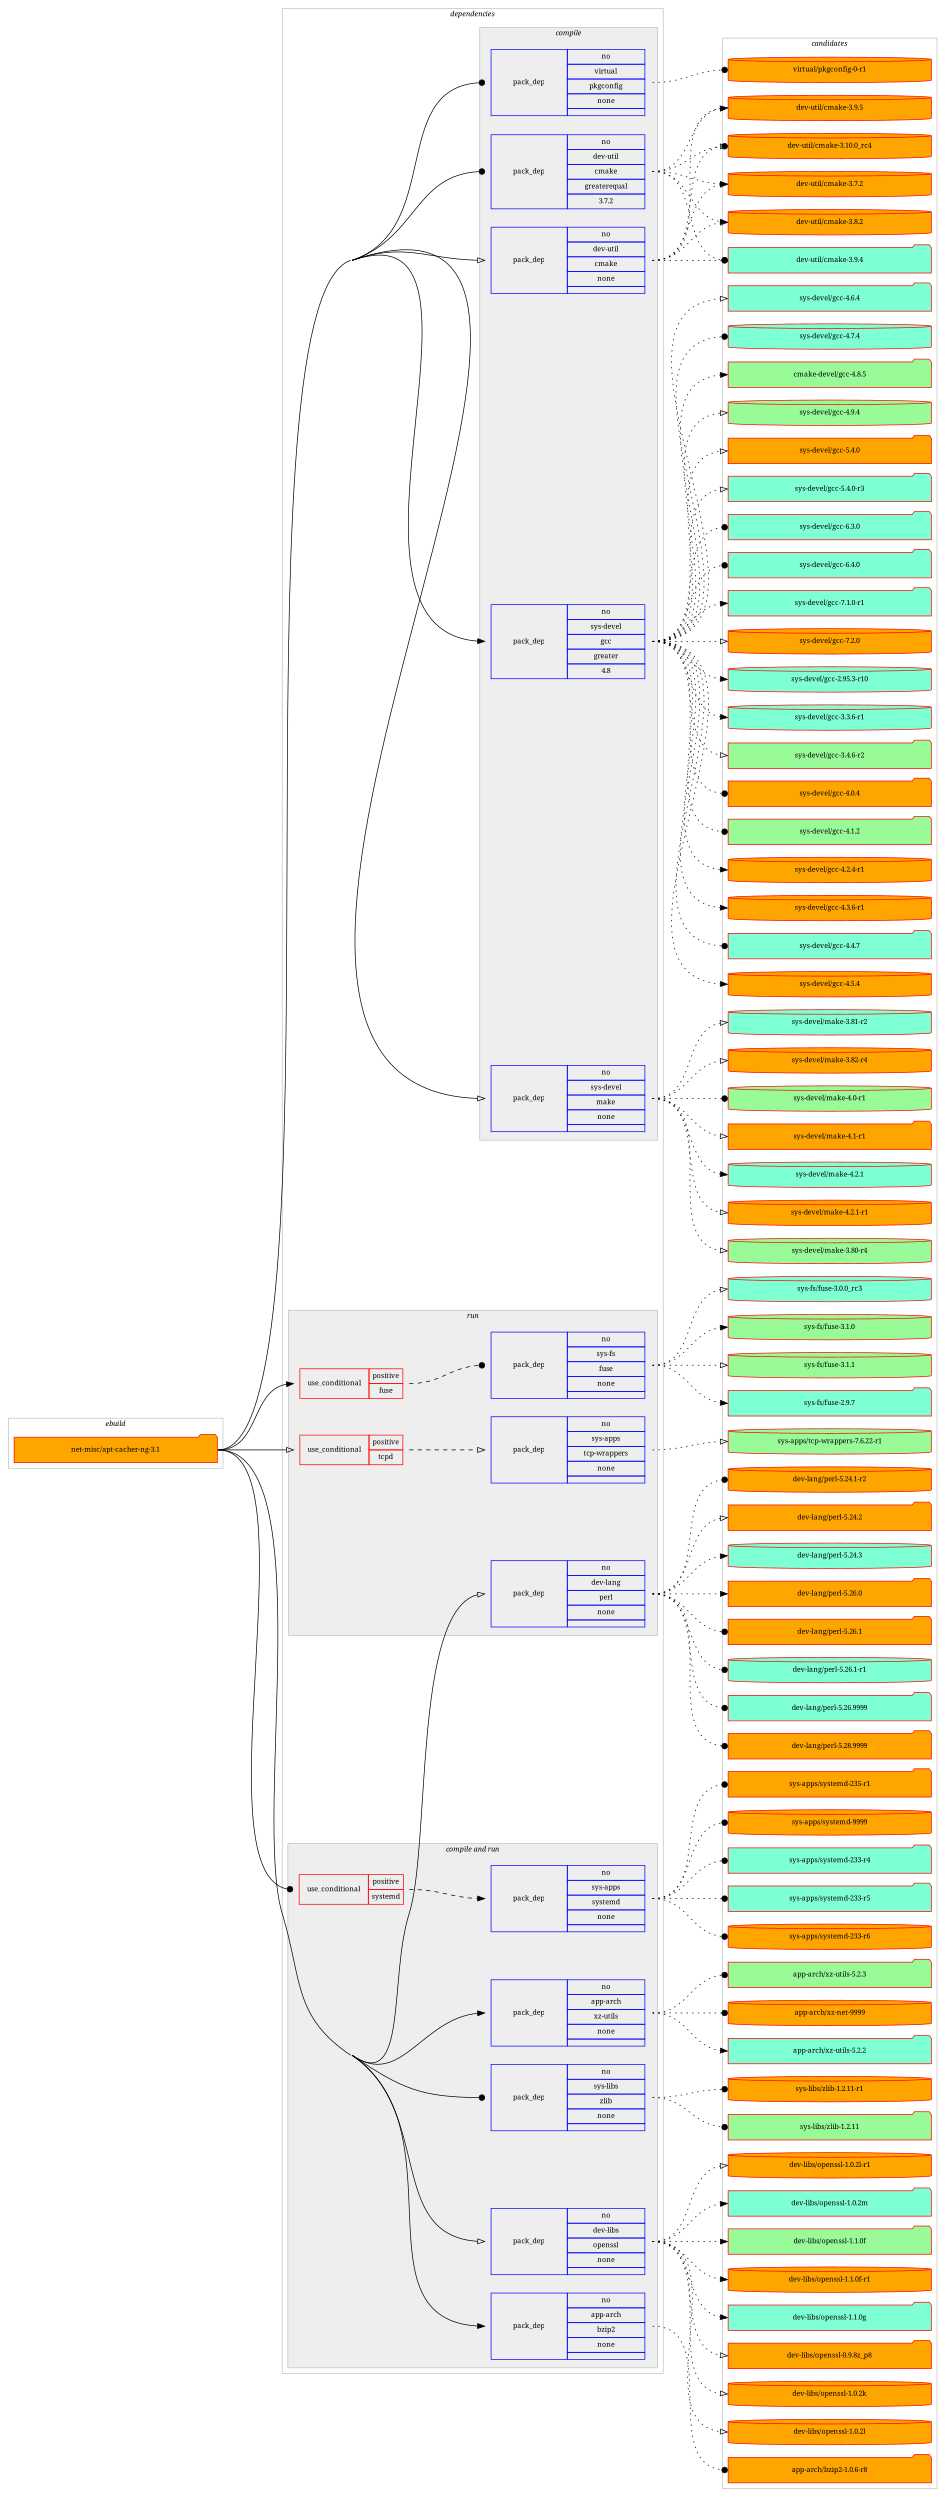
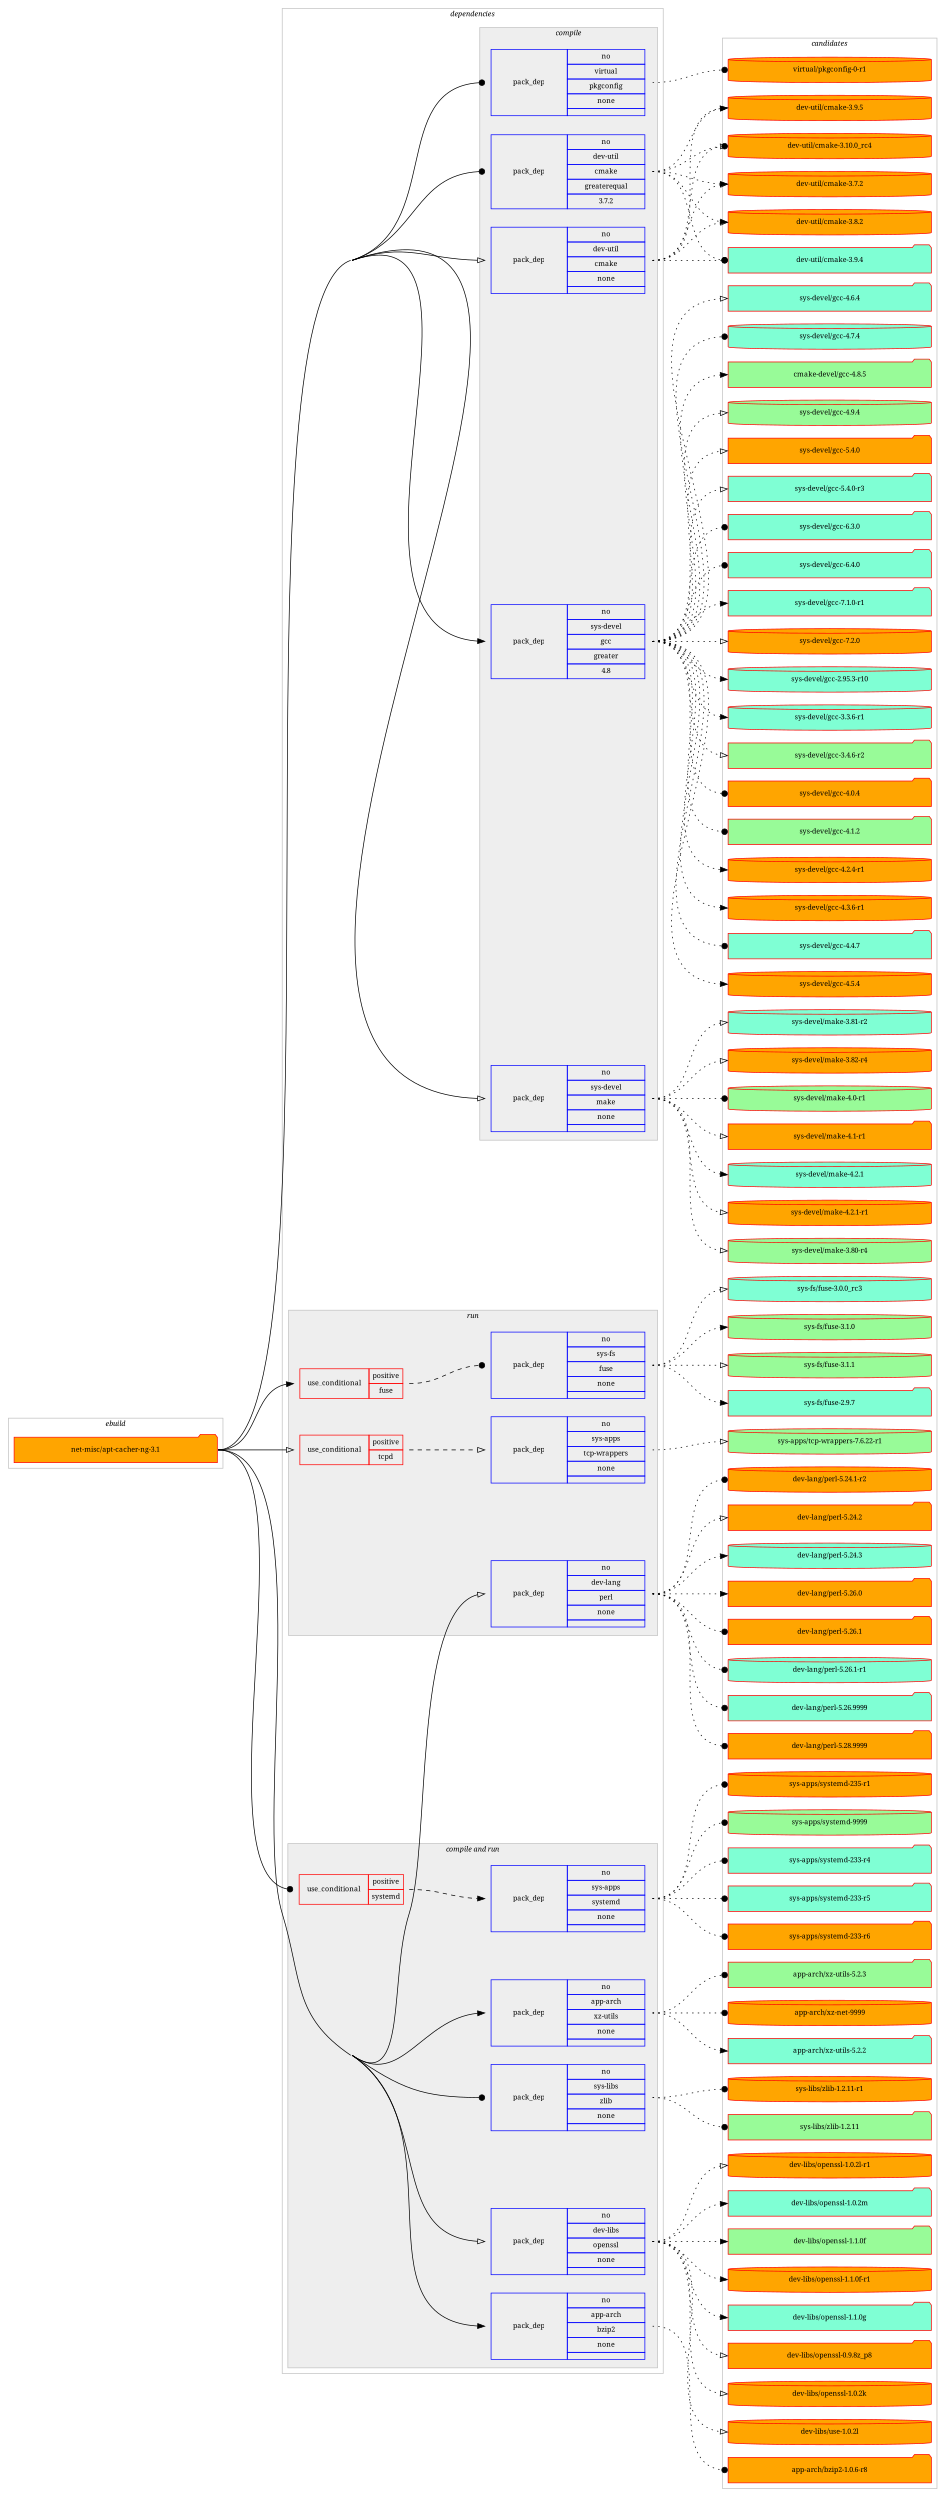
node "sys-apps/systemd-235-r1": shape folder -> cylinder
node "sys-apps/systemd-9999": fillcolor orange -> palegreen
node "sys-apps/systemd-233-r6": shape cylinder -> folder
node "dev-libs/openssl-1.0.2l": label "dev-libs/openssl-1.0.2l" -> "dev-libs/use-1.0.2l"
